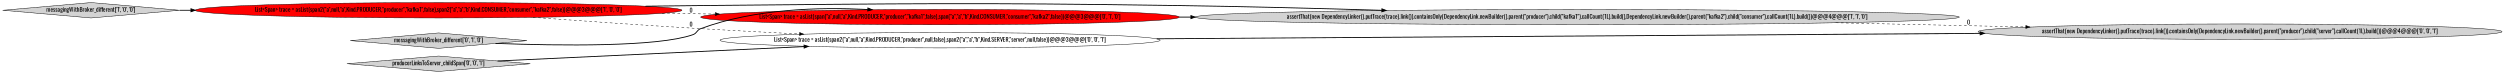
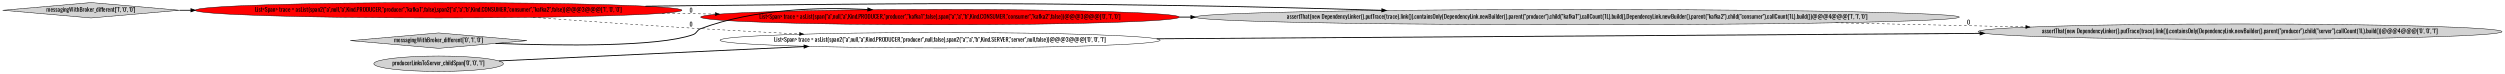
node "producerLinksToServer_childSpan['0', '0', '1']": shape diamond -> ellipse
